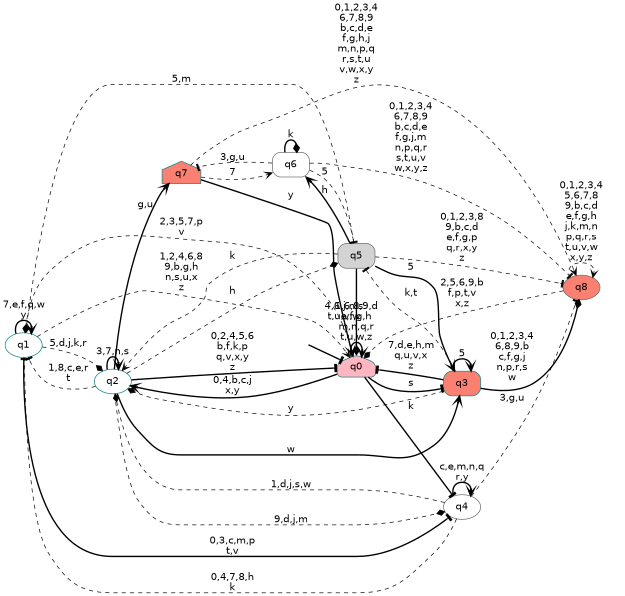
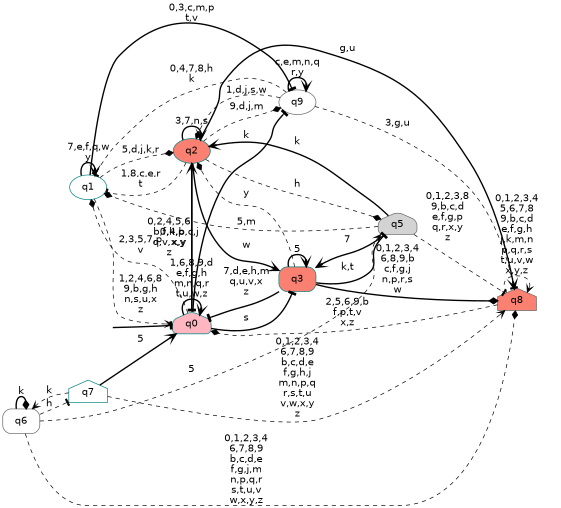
edge "q6" -> "q7": label "3,g,u" -> "h"
edge "q7" -> "q6": label "7" -> "k"
node "q7": fillcolor salmon -> white
edge "q6" -> "q8": arrowhead tee -> diamond
edge "q7" -> "q0": label "y" -> "5"
edge "q6" -> "q5": arrowhead tee -> vee
edge "q5" -> "q6": removed, label "h"
node "q5": shape box -> house
edge "q5" -> "q3": label "5" -> "7"
edge "q2" -> "q7": now "q2" -> "q8"
edge "q5" -> "q2": style dashed -> bold
node "q8": shape ellipse -> house
edge "q5" -> "q0": removed, label "4,6,j,n,s t,u,v,w"
edge "q3" -> "q5": style dashed -> bold
node "q2": fillcolor white -> salmon
node "q4": label "q4" -> "q9"
